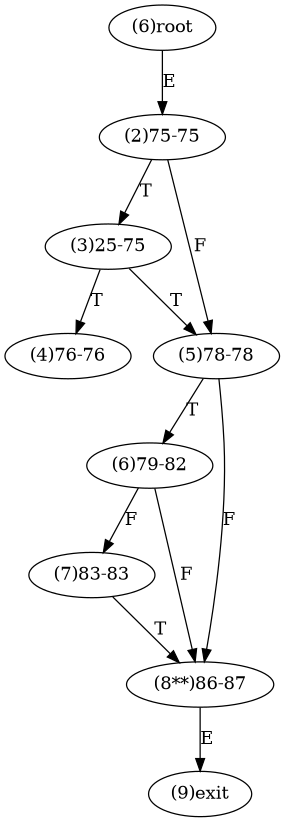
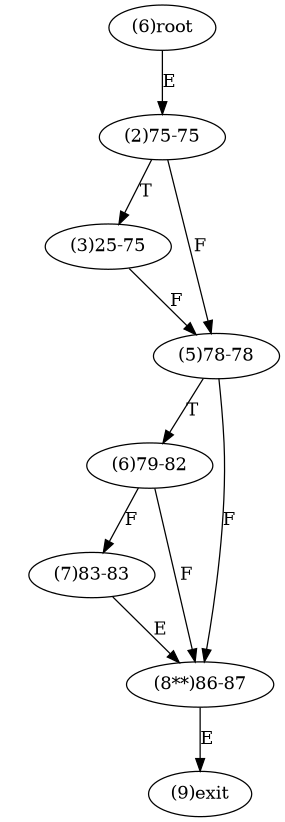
edge "(3)25-75" -> "(5)78-78": label "T" -> "F"
node "(4)76-76": removed
edge "(7)83-83" -> "(8**)86-87": label "T" -> "E"
